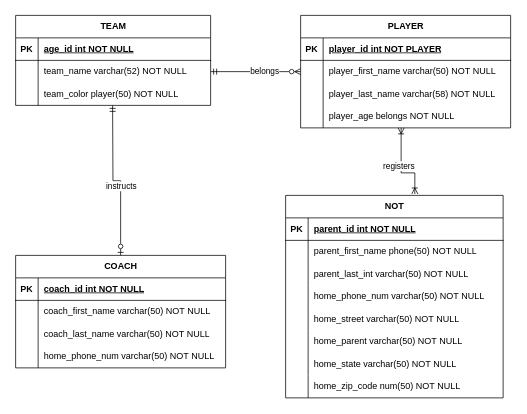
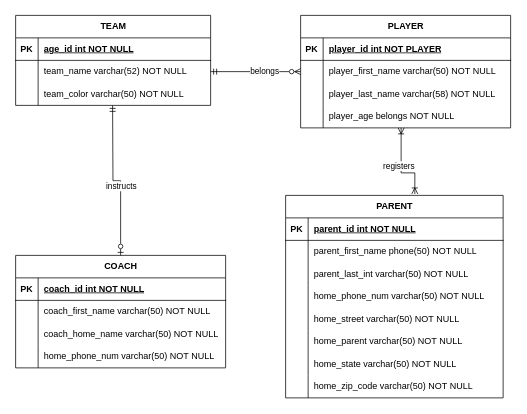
node "team_color player(50) NOT NULL": label "team_color player(50) NOT NULL" -> "team_color varchar(50) NOT NULL"
node "NOT": label "NOT" -> "PARENT"
node "coach_last_name varchar(50) NOT NULL": label "coach_last_name varchar(50) NOT NULL" -> "coach_home_name varchar(50) NOT NULL"
node "home_zip_code num(50) NOT NULL": label "home_zip_code num(50) NOT NULL" -> "home_zip_code varchar(50) NOT NULL"
